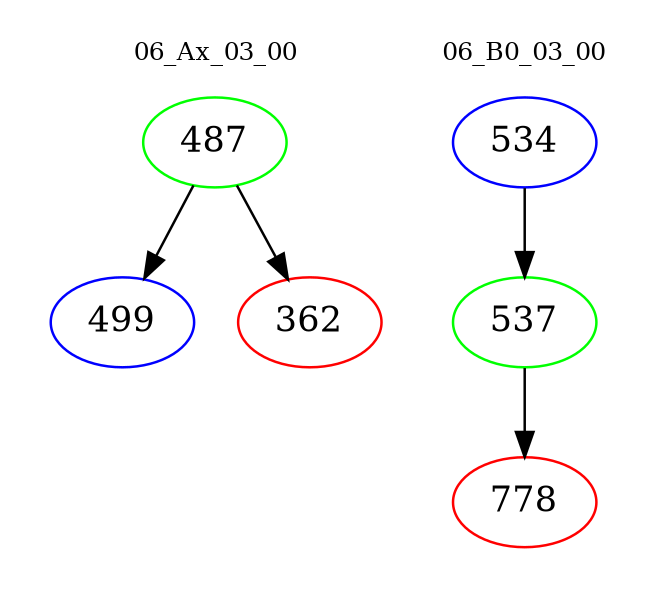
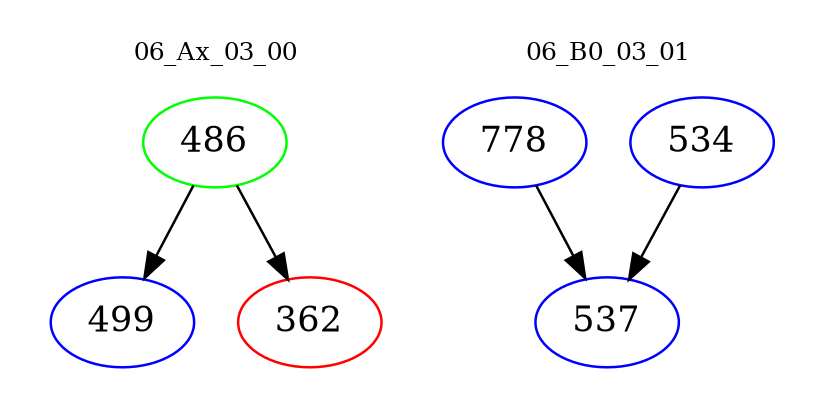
cluster "06_B0_03_00": label "06_B0_03_00" -> "06_B0_03_01"
node "487": label "487" -> "486"
node "537": color green -> blue
edge "537" -> "778": reversed
node "778": color red -> blue
